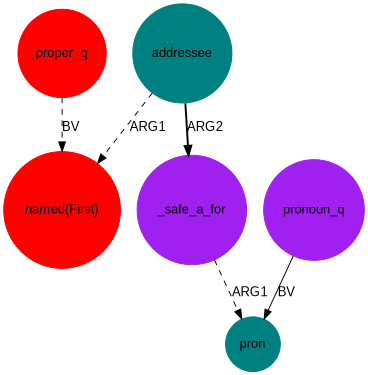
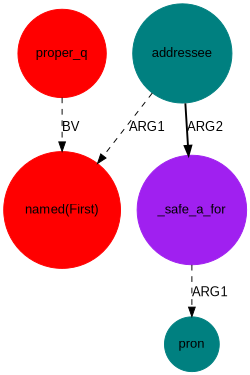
node "pronoun_q": removed
